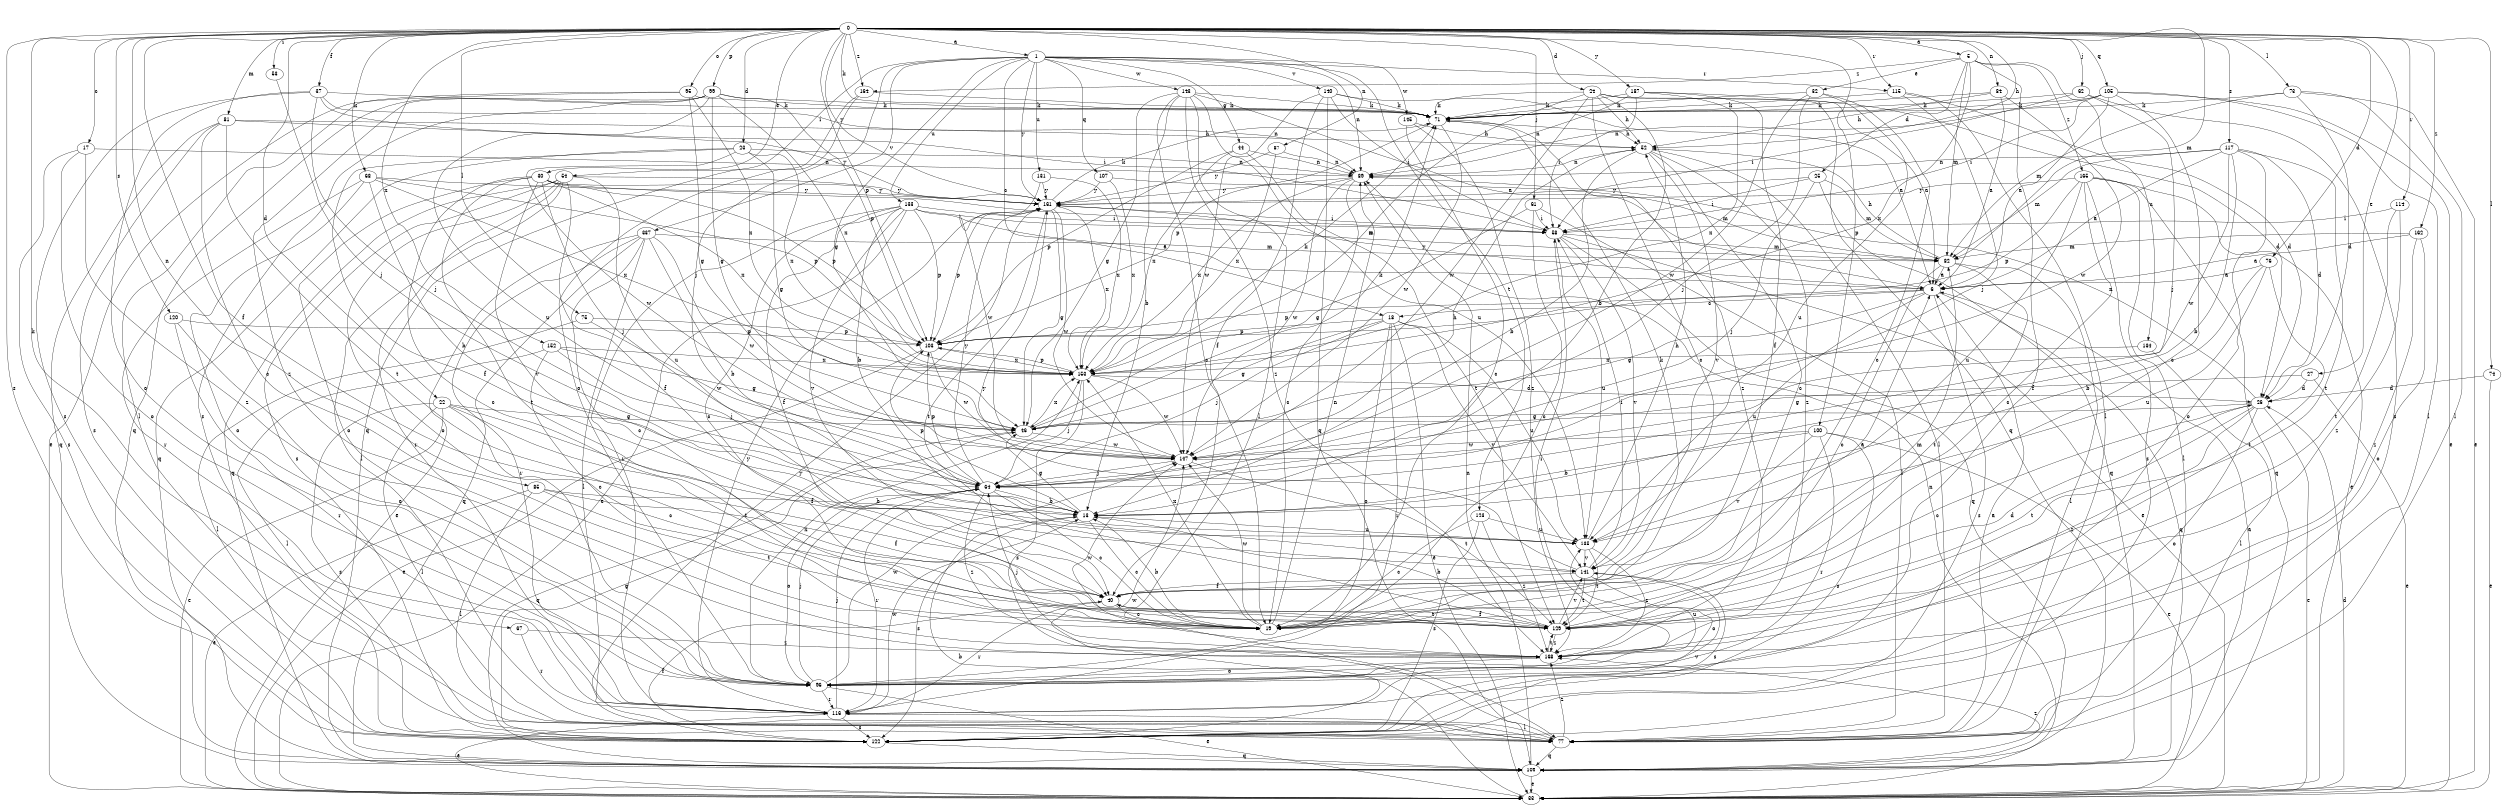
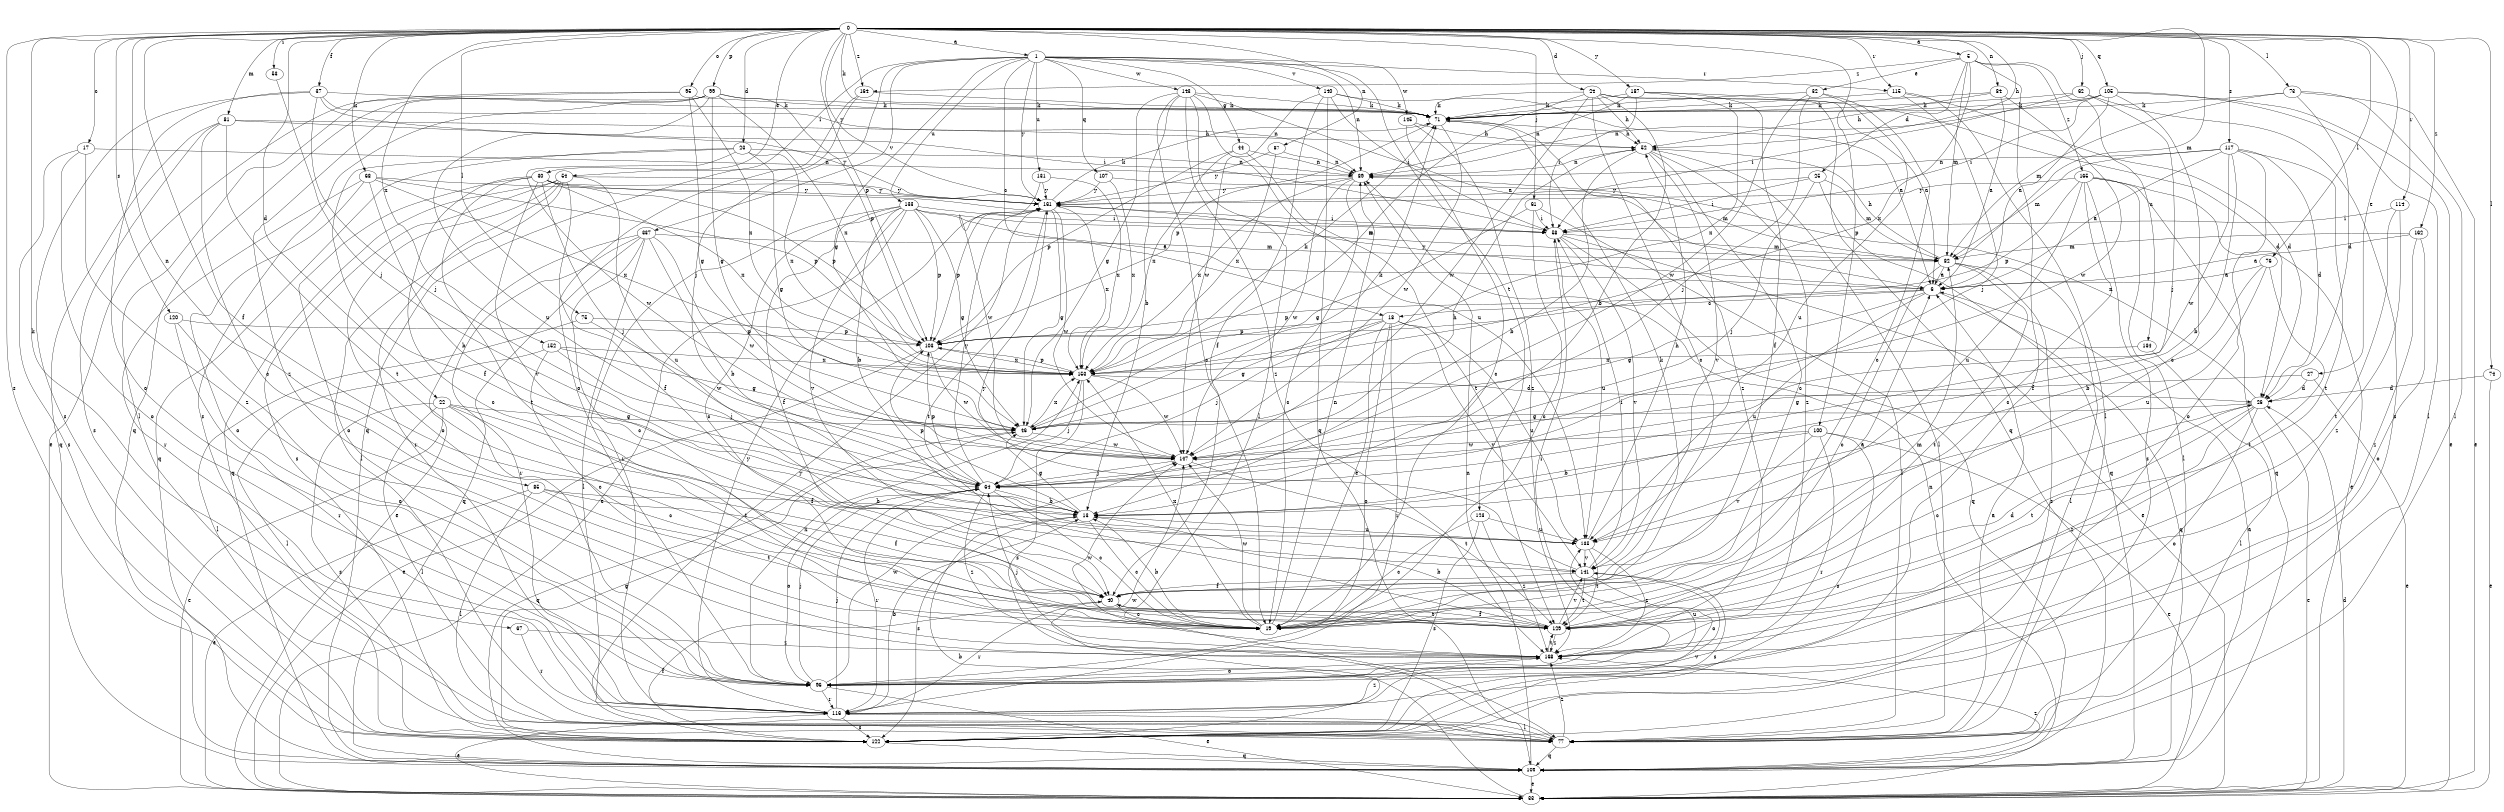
edge "0" -> "76": label "d" -> "l"
edge "133" -> "46": added, label "g"
edge "18" -> "33": now "18" -> "19"
edge "116" -> "13": label "w" -> "b"
edge "6" -> "122": now "82" -> "122"
edge "116" -> "168": added, label "z"
